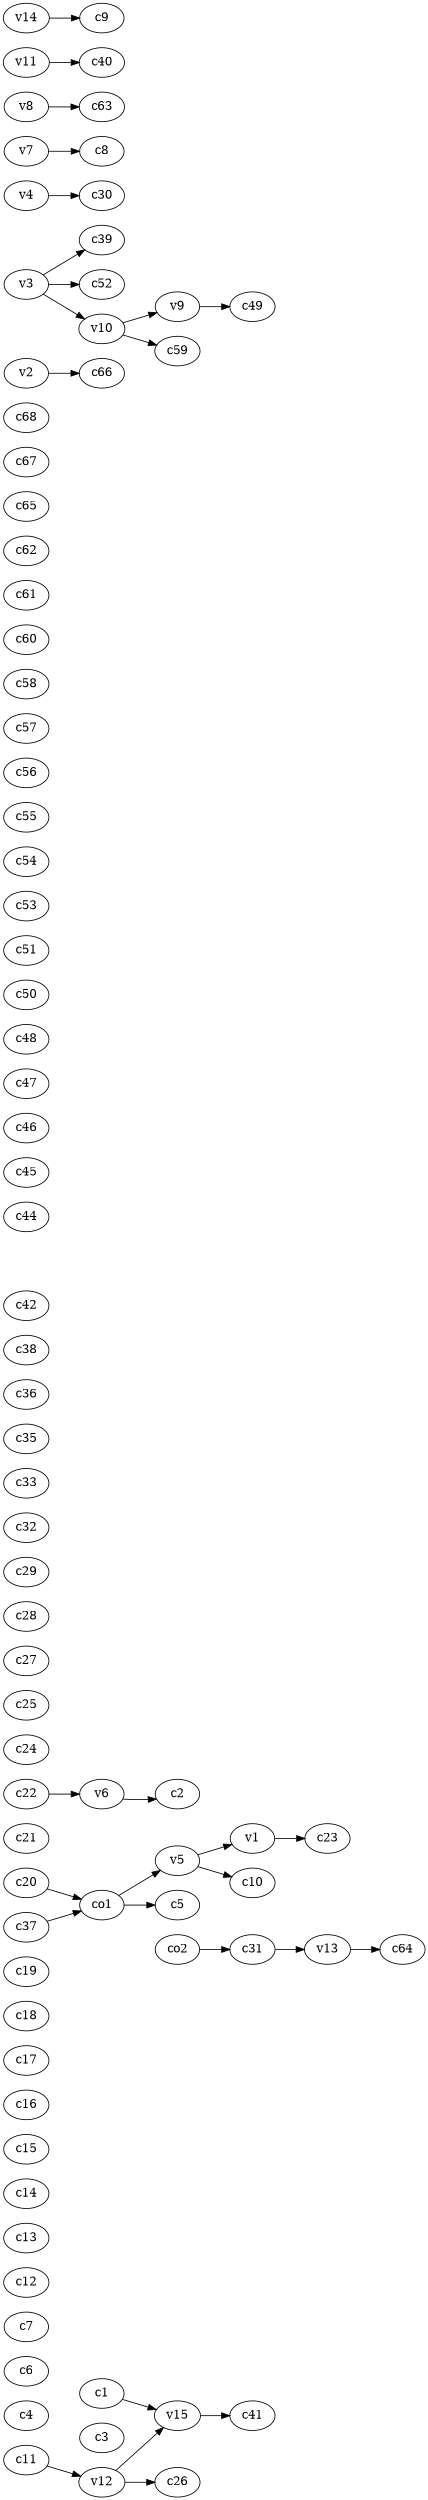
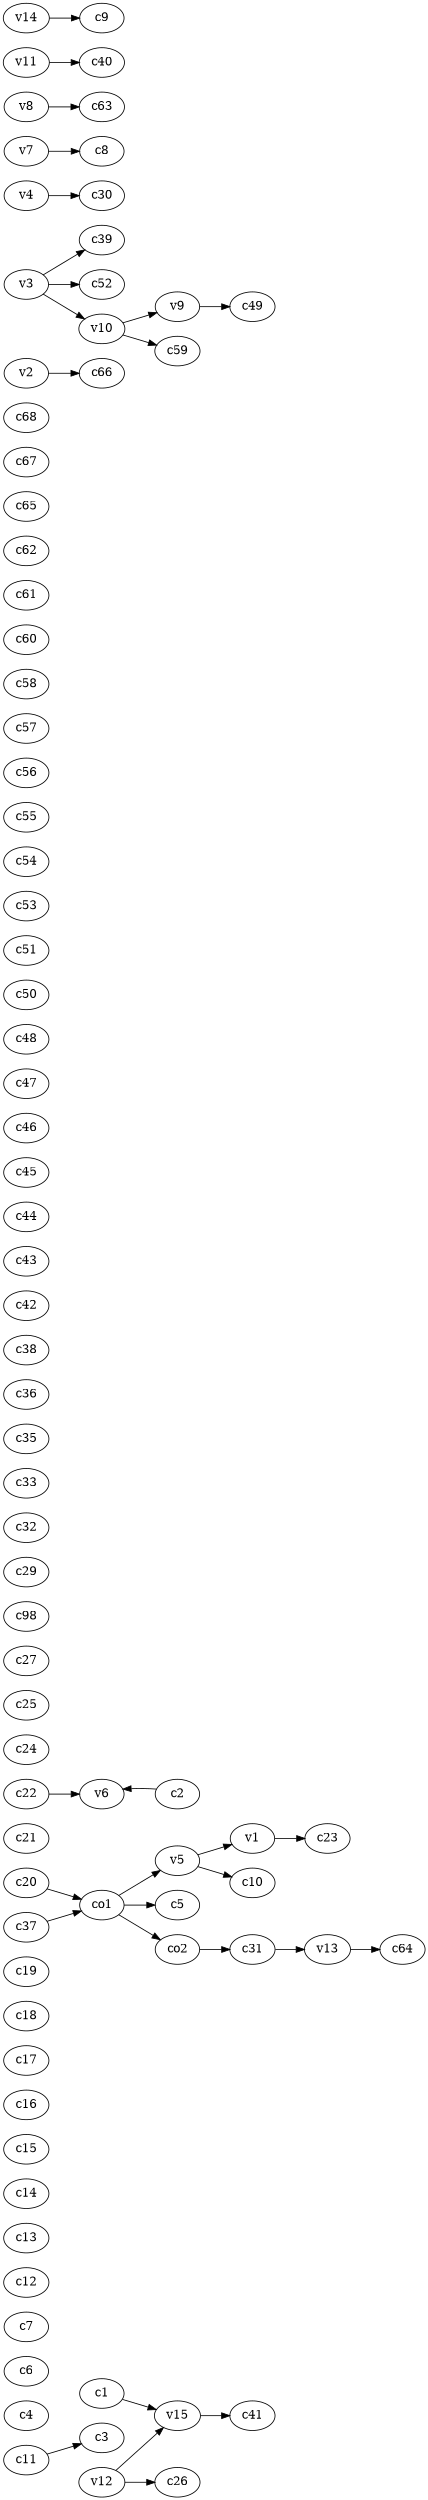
node "c43": added
node "c28": label "c28" -> "c98"
edge "v6" -> "c2": reversed
edge "co1" -> "co2": added
edge "c11" -> "v12": now "c11" -> "c3"
